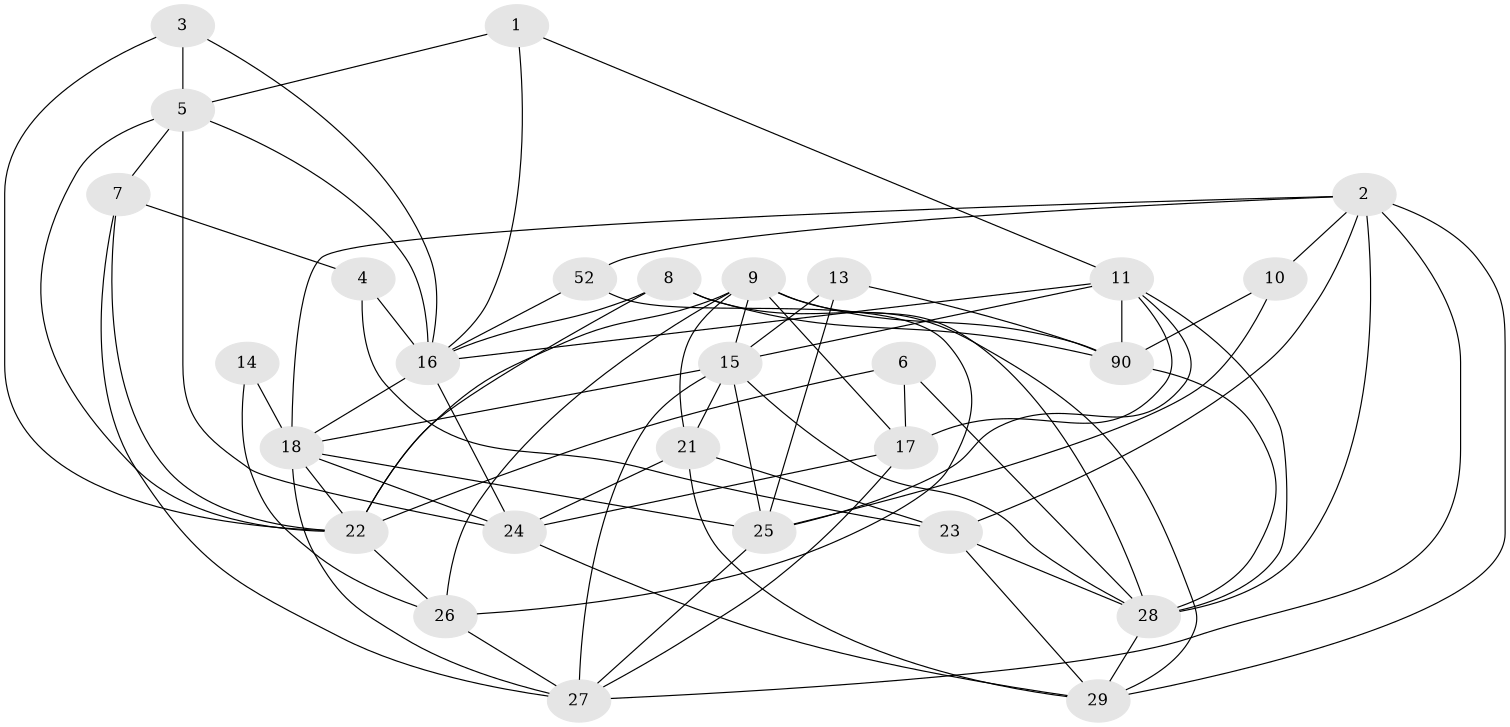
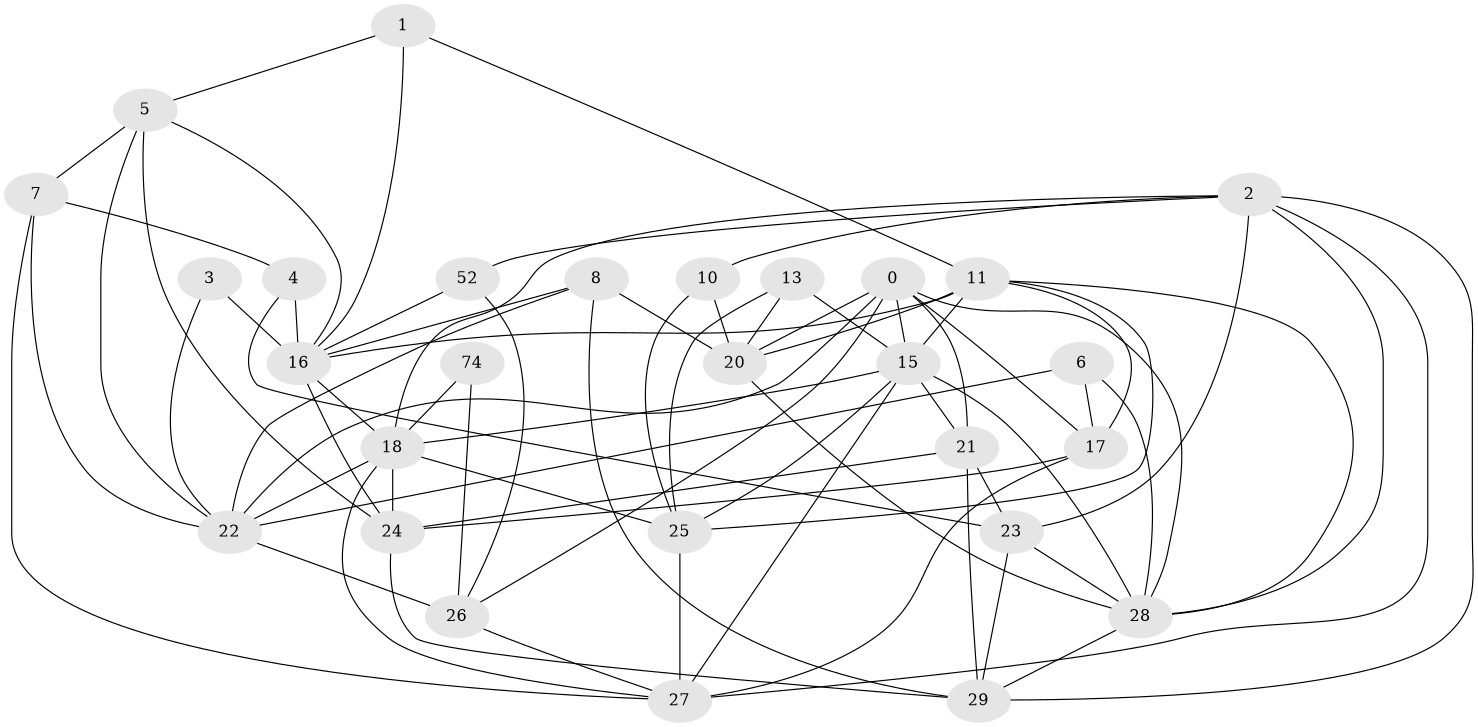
edge "3" -- "5": removed
node "9": label "9" -> "0"
node "14": label "14" -> "74"
node "90": label "90" -> "20"
